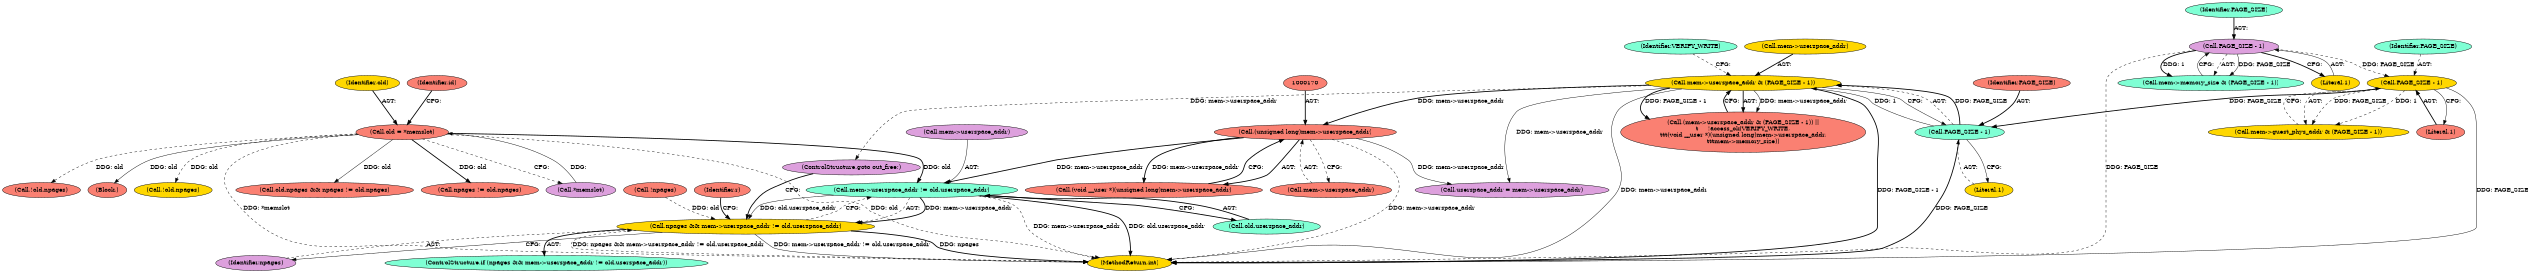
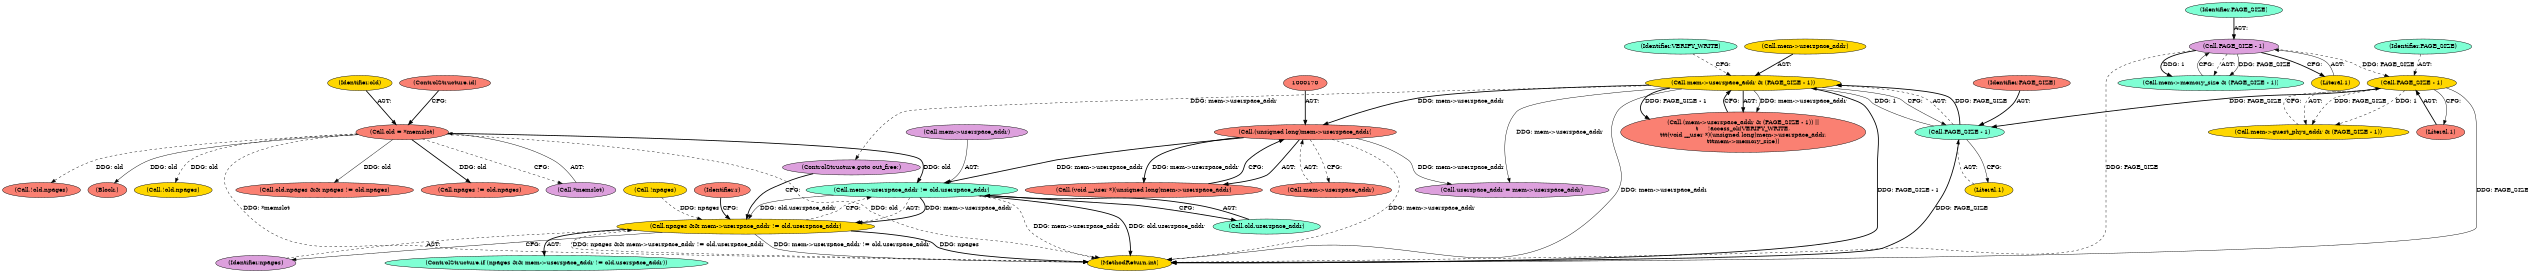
node "(Identifier,id)": label "(Identifier,id)" -> "(ControlStructure,id)"
edge "(Call,*memslot)" -> "(Call,old = *memslot)": label "DDG: " -> "AST: "
node "(Call,!npages)": fillcolor salmon -> gold
edge "(Call,!npages)" -> "(Call,npages && mem->userspace_addr != old.userspace_addr)": label "DDG: old" -> "DDG: npages"
